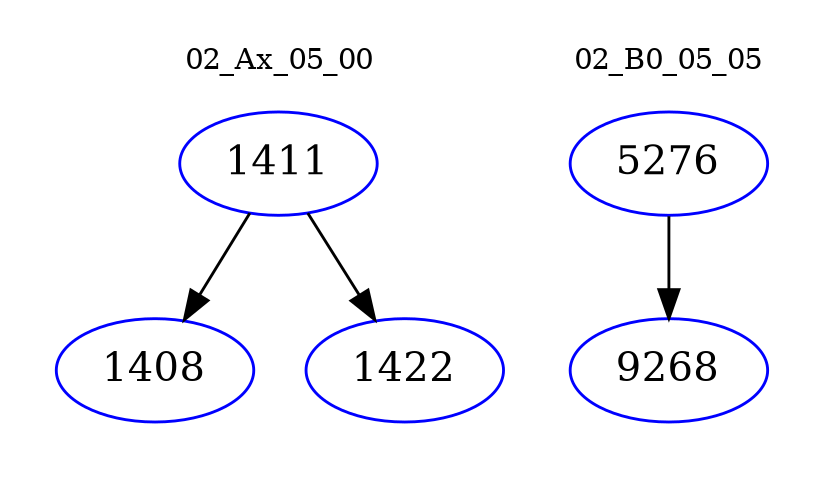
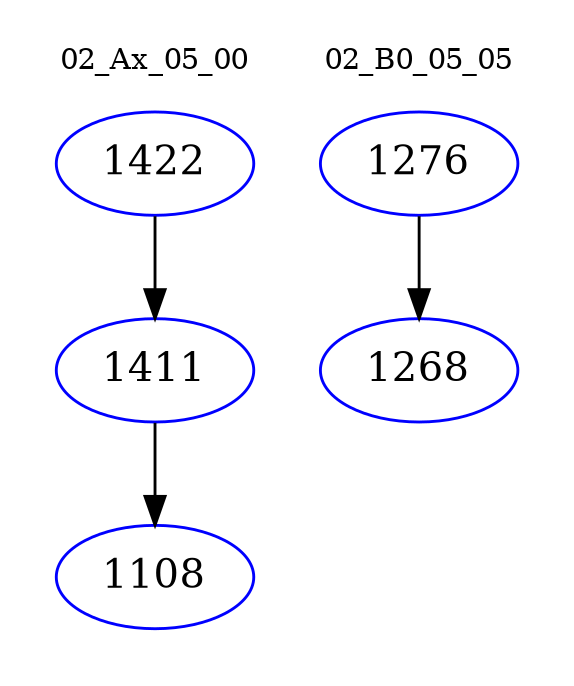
node "5276": label "5276" -> "1276"
edge "1411" -> "1422": reversed
node "1408": label "1408" -> "1108"
node "9268": label "9268" -> "1268"
